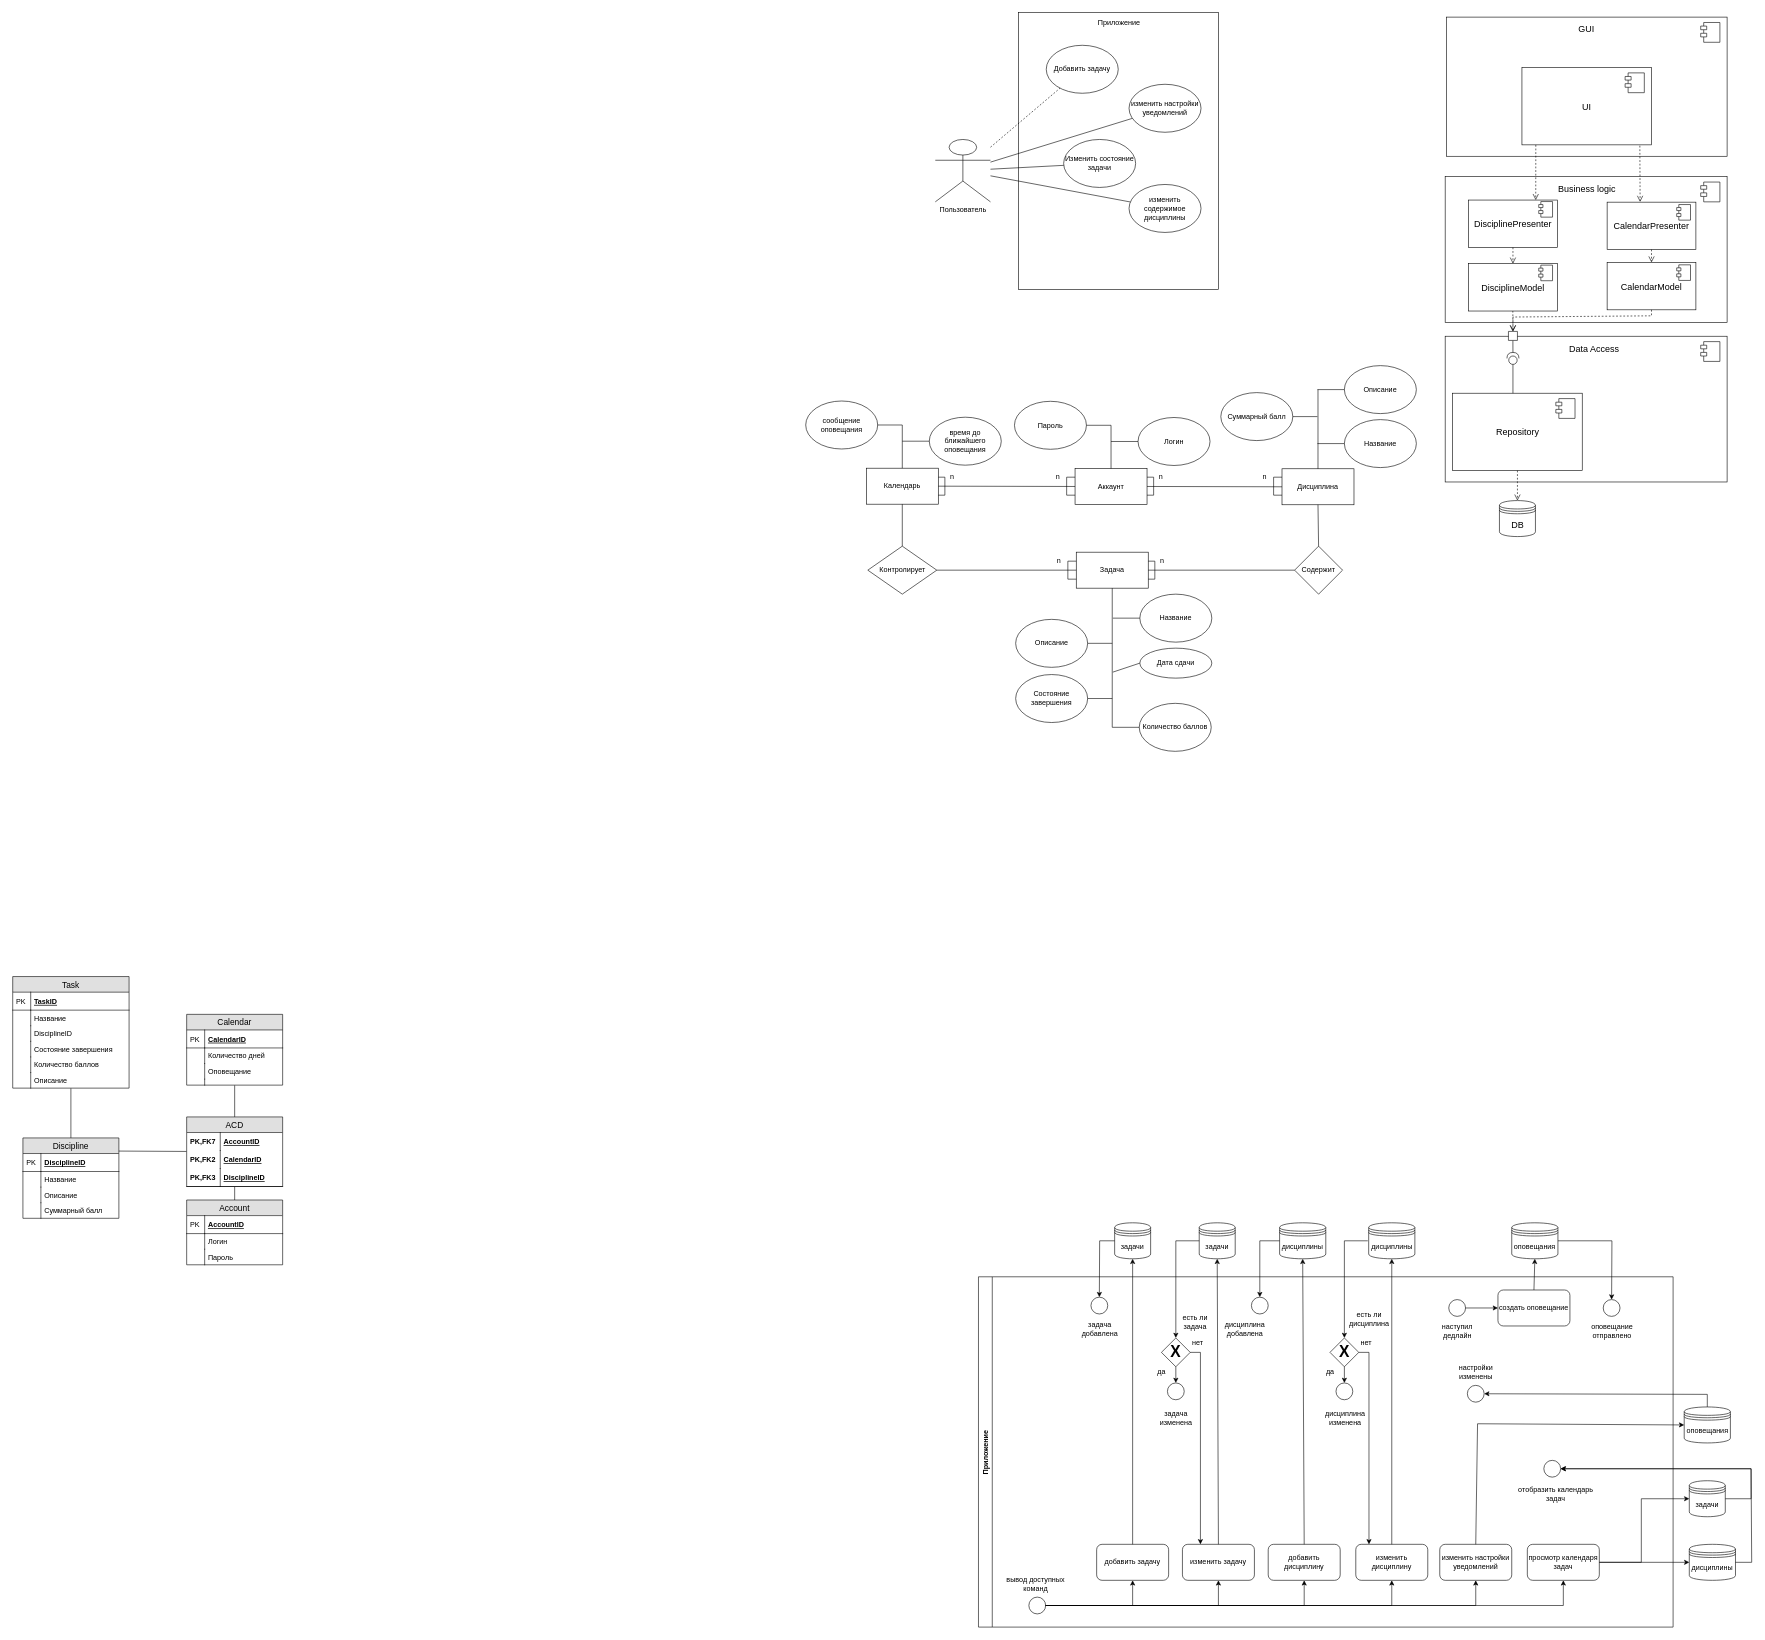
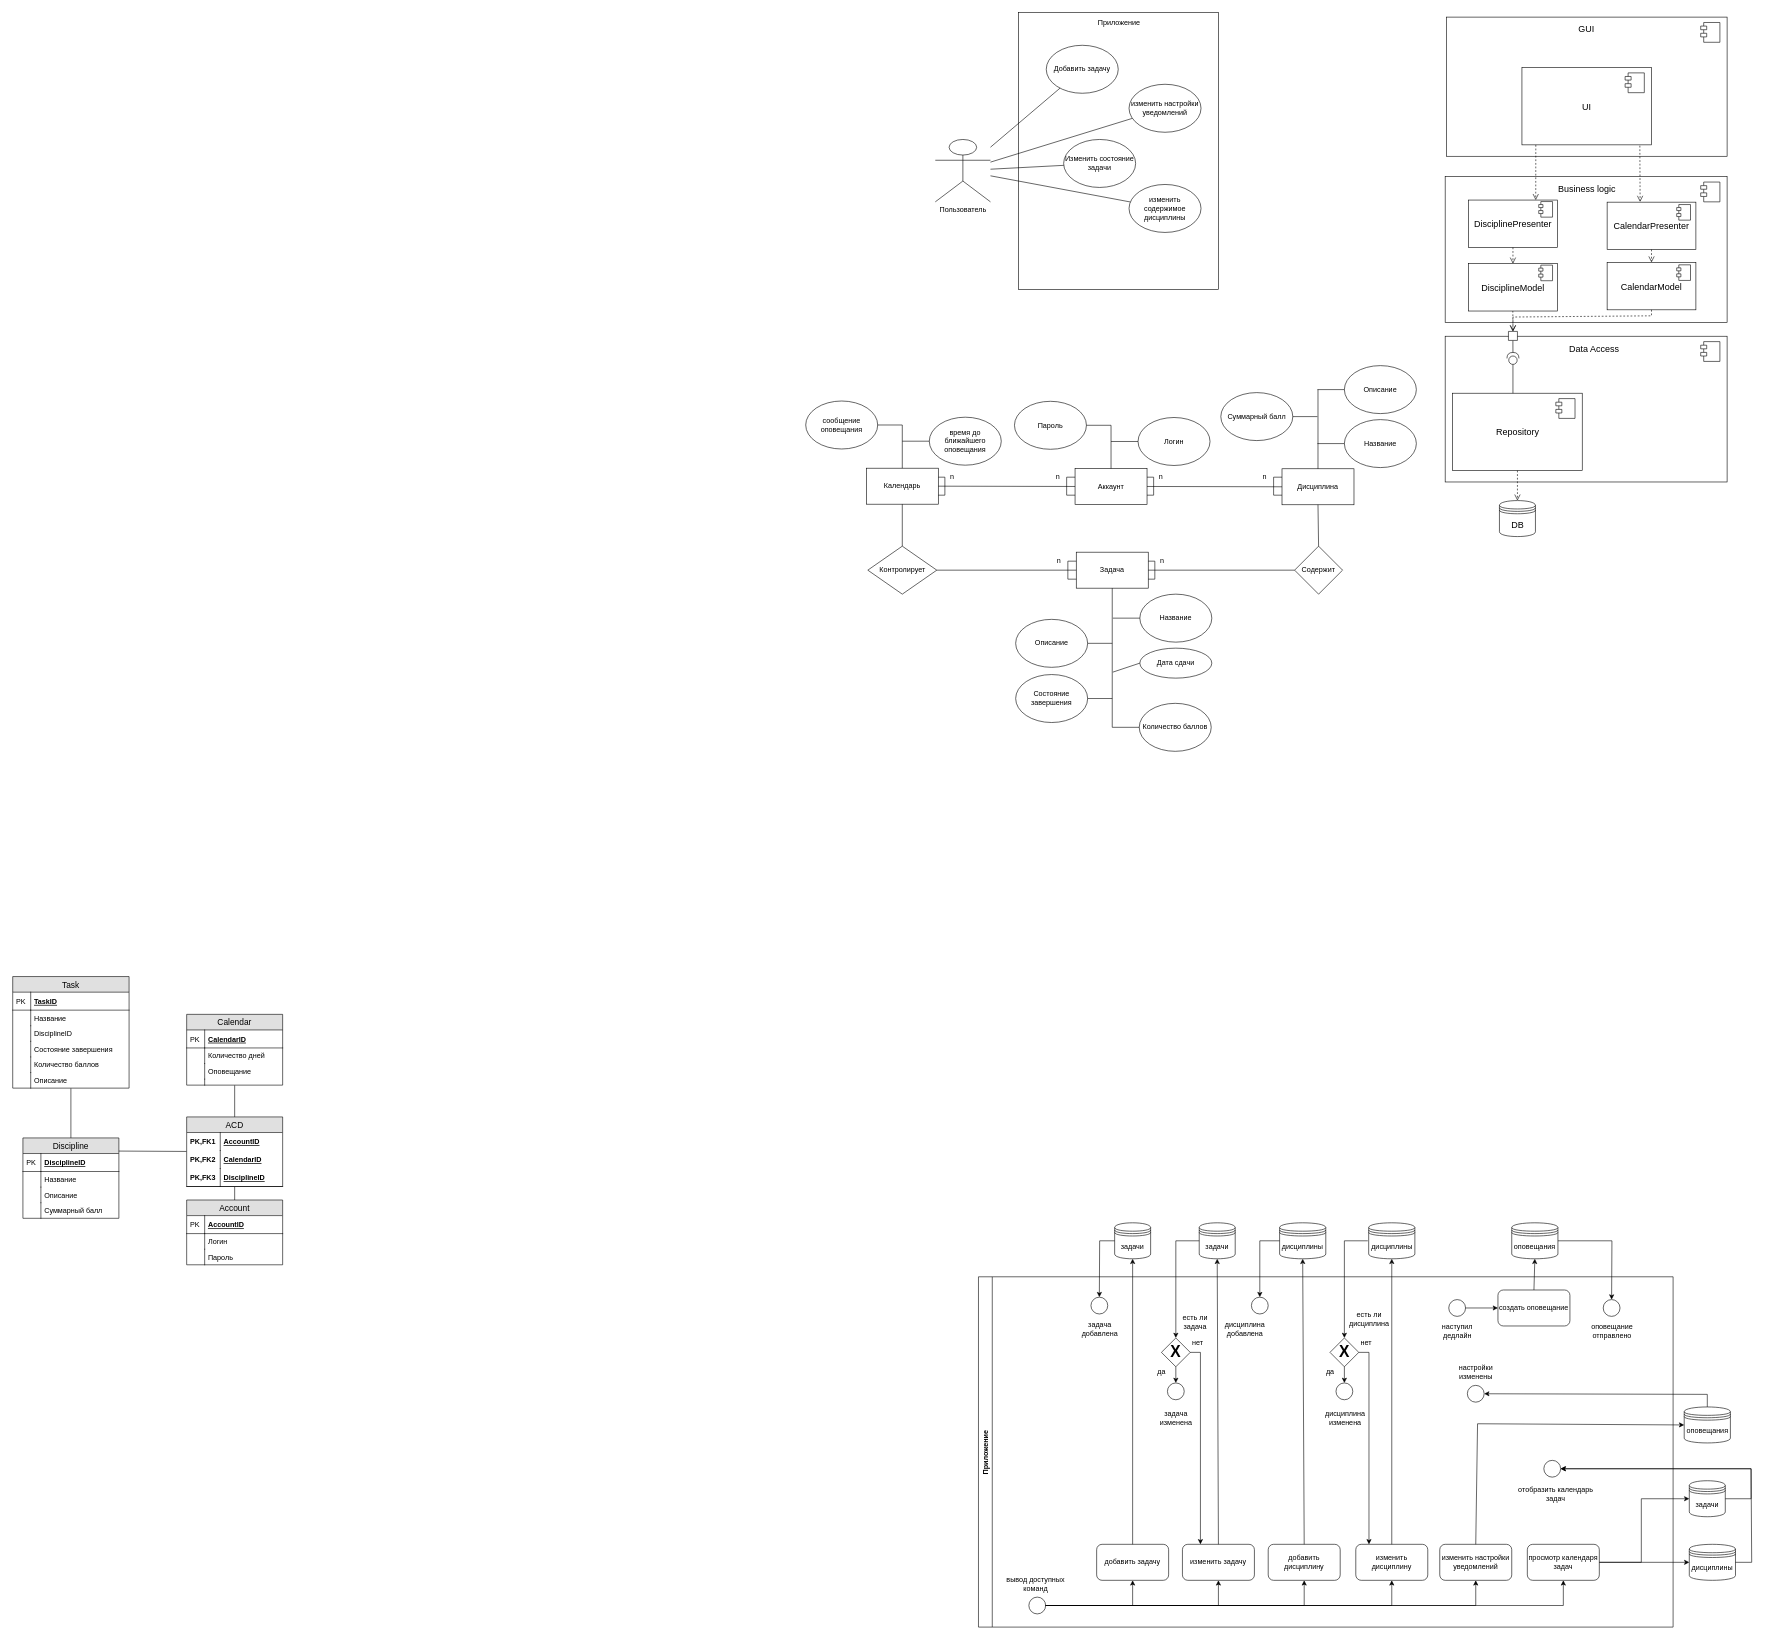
edge "Добавить задачу" -- "Пользователь": style dashed -> solid
node "PK,FK7": label "PK,FK7" -> "PK,FK1"
